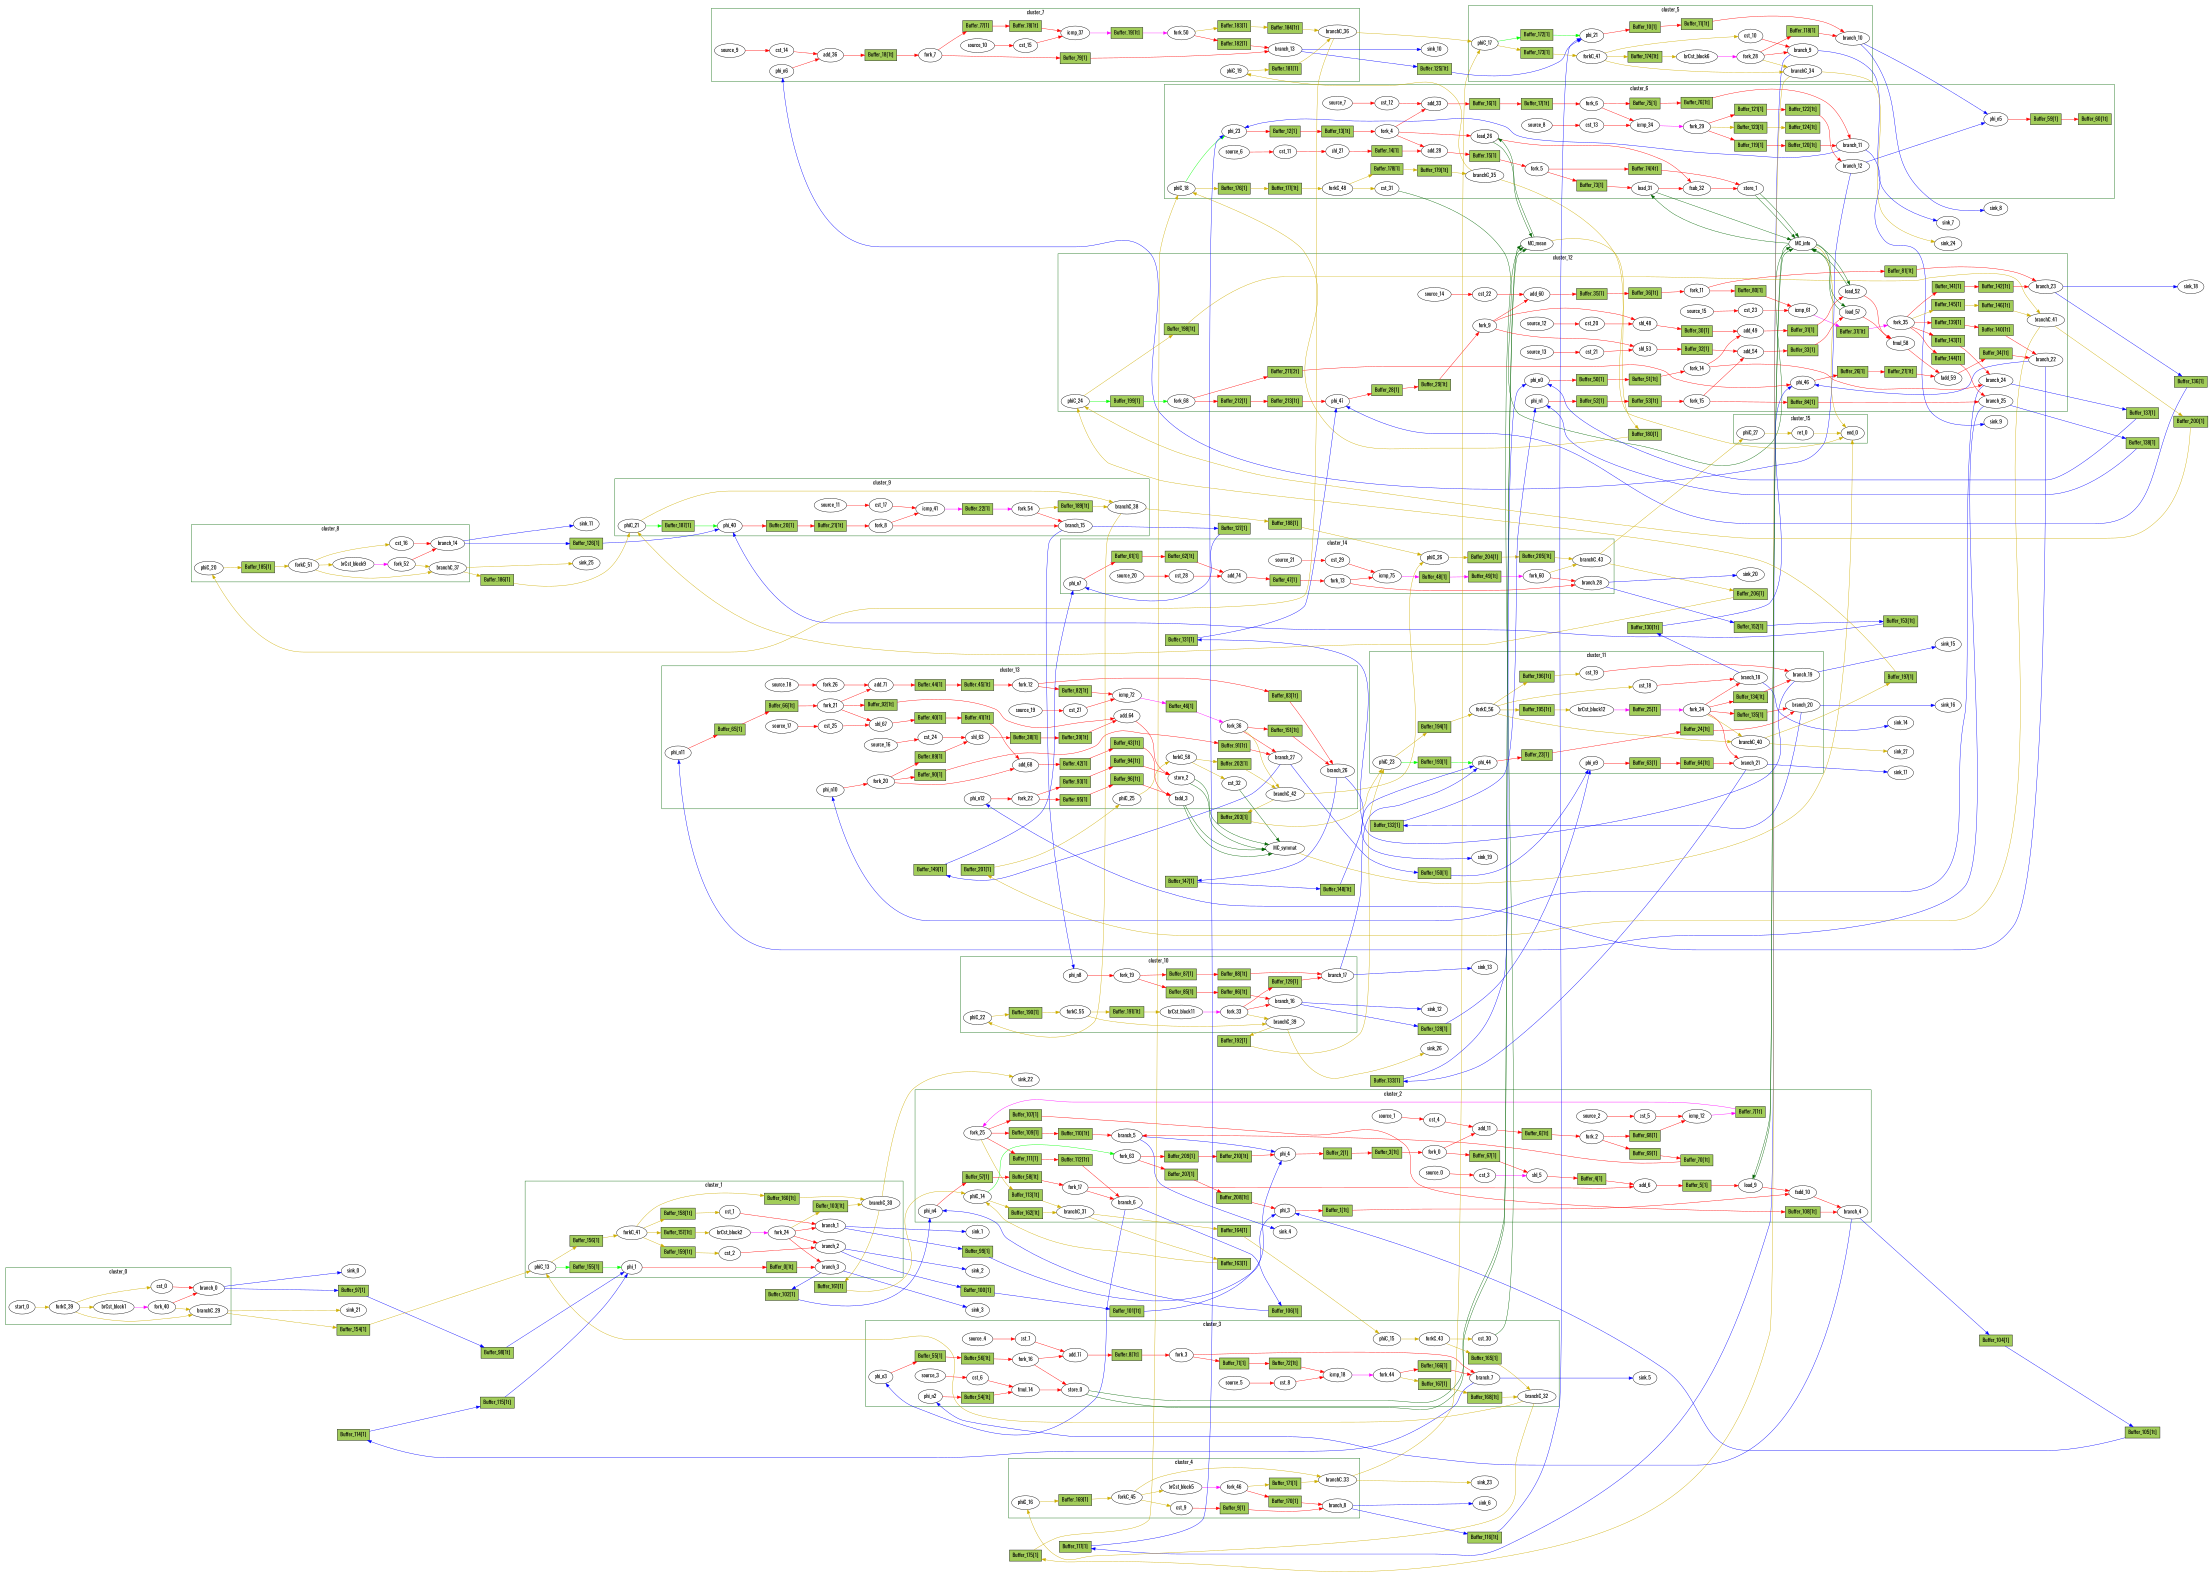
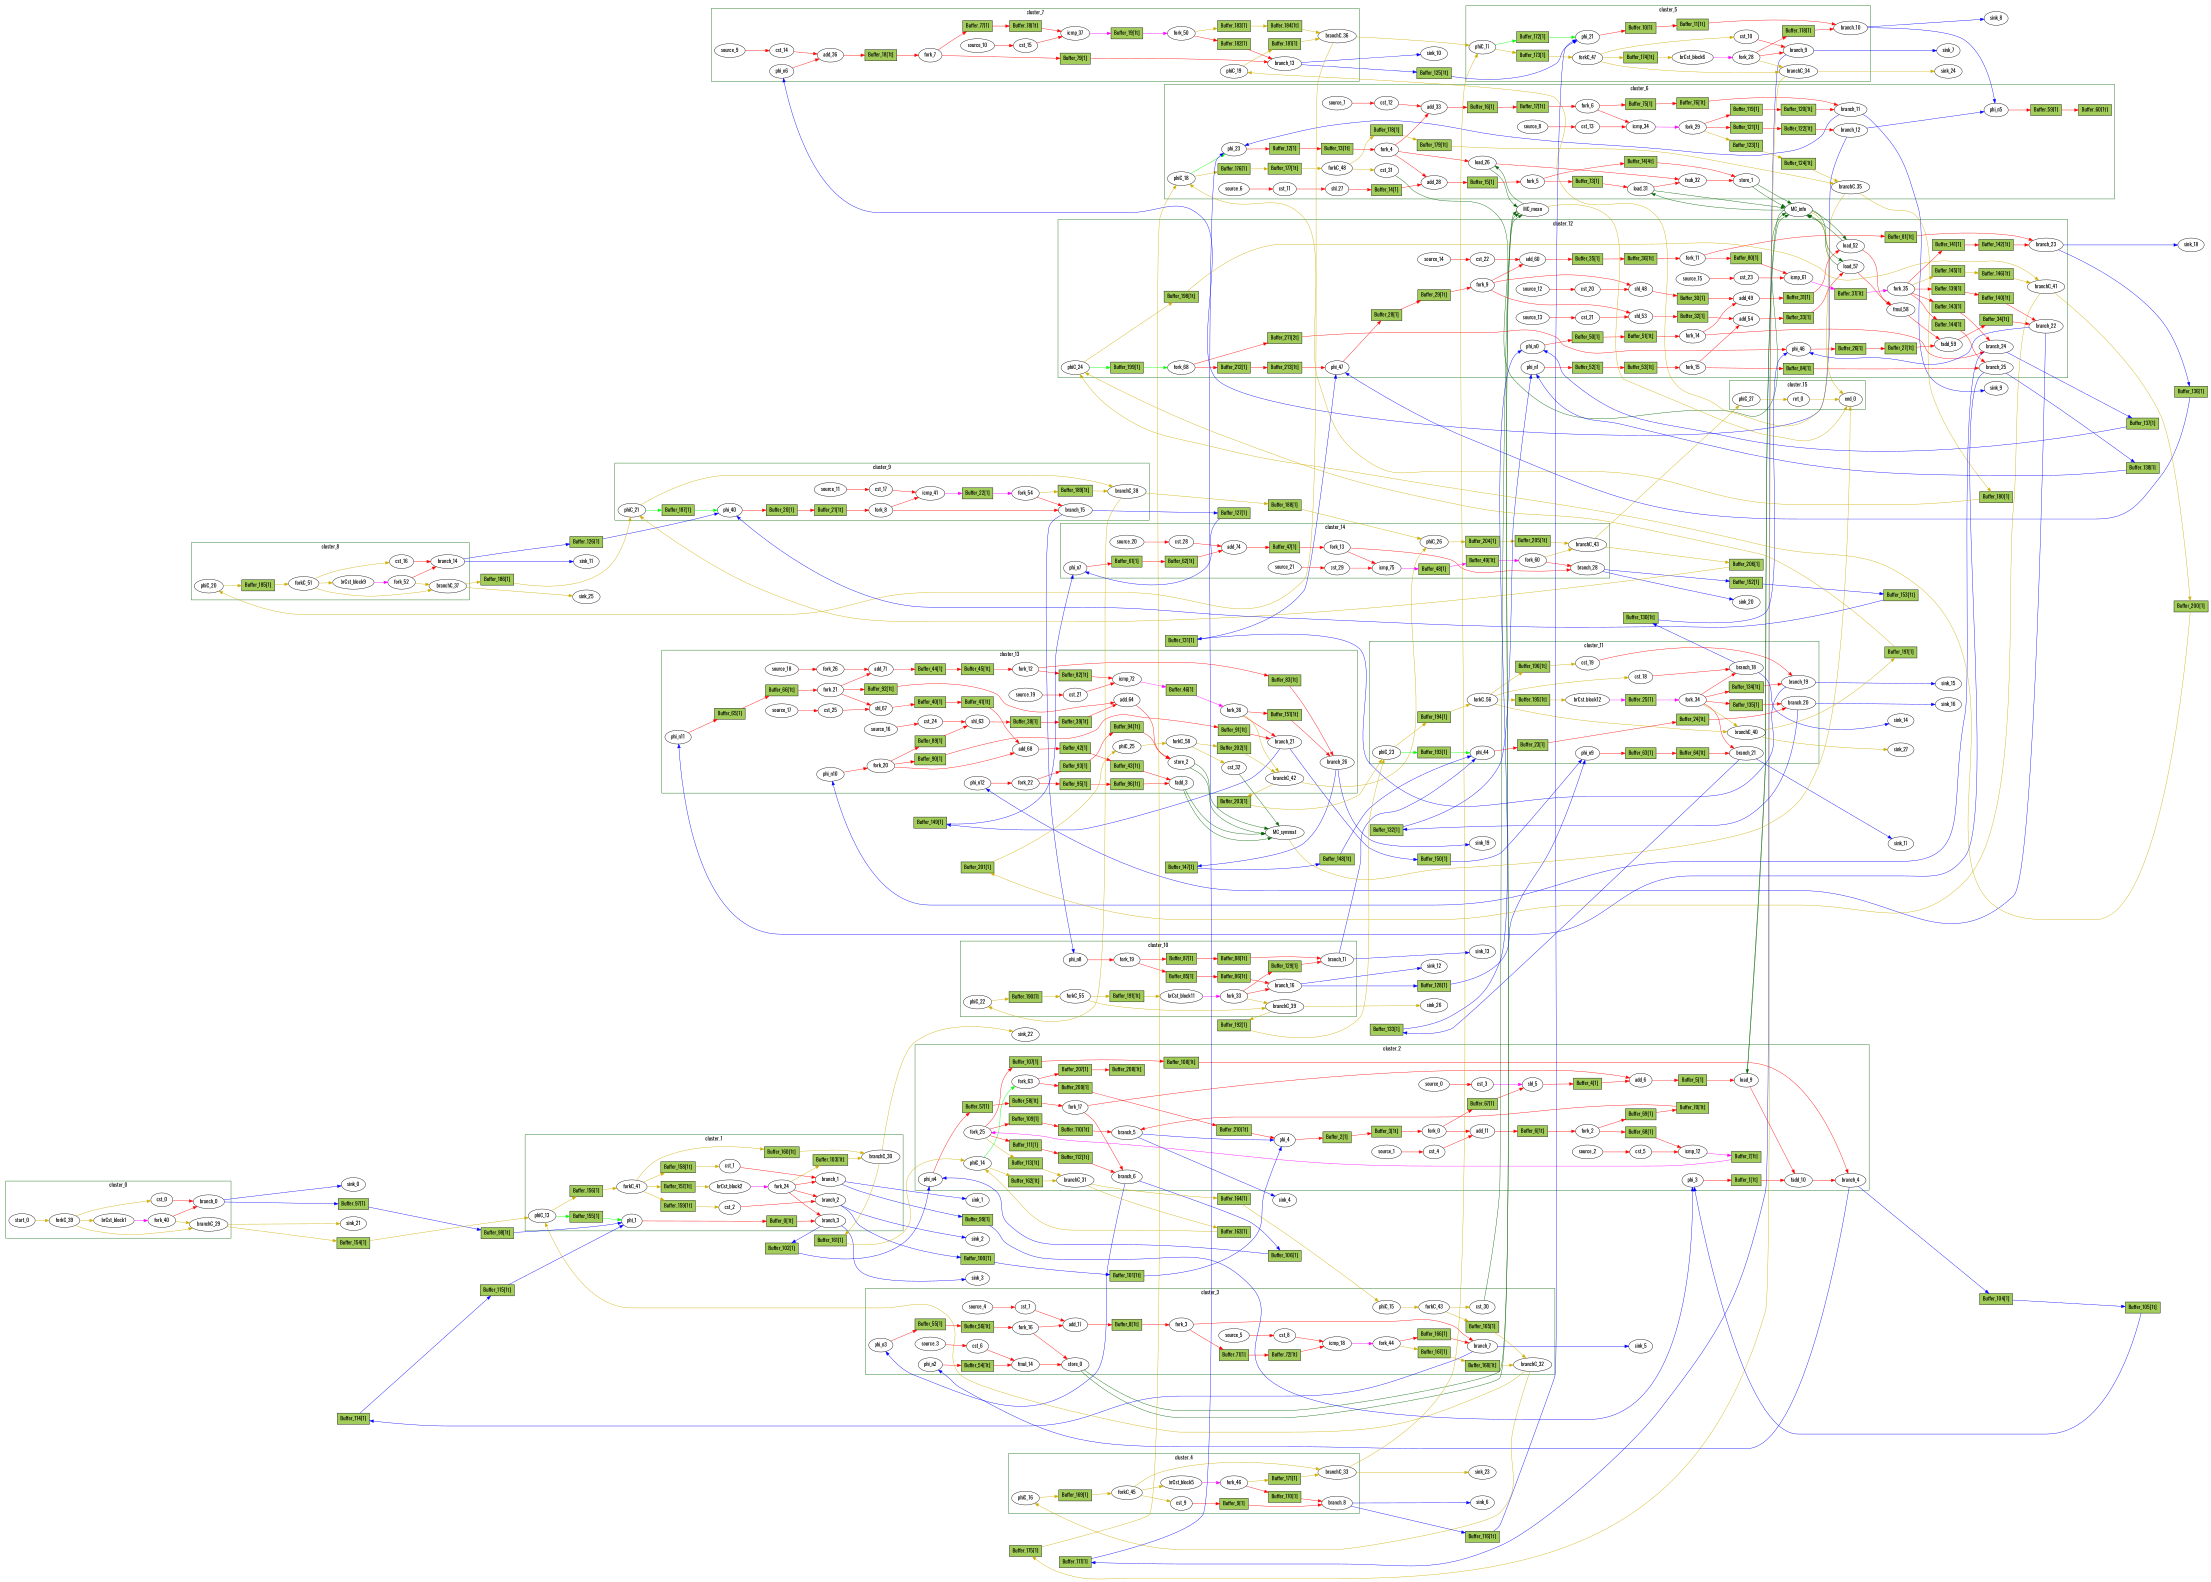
edge "Buffer_124[1t]" -> "branchC_35": added
edge "Buffer_208[1t]" -> "phi_3": removed
